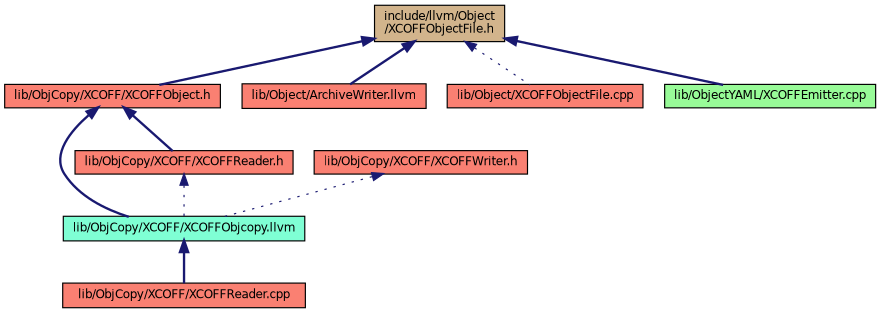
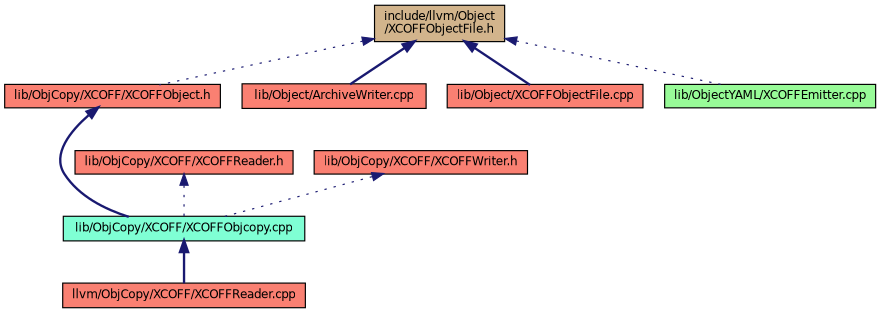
edge "lib/ObjCopy/XCOFF/XCOFFObject.h" -> "include/llvm/Object /XCOFFObjectFile.h": style bold -> dotted
edge "lib/ObjectYAML/XCOFFEmitter.cpp" -> "include/llvm/Object /XCOFFObjectFile.h": style bold -> dotted
edge "lib/Object/XCOFFObjectFile.cpp" -> "include/llvm/Object /XCOFFObjectFile.h": style dotted -> bold
node "lib/Object/ArchiveWriter.llvm": label "lib/Object/ArchiveWriter.llvm" -> "lib/Object/ArchiveWriter.cpp"
edge "lib/ObjCopy/XCOFF/XCOFFReader.h" -> "lib/ObjCopy/XCOFF/XCOFFObject.h": removed
node "lib/ObjCopy/XCOFF/XCOFFObjcopy.llvm": label "lib/ObjCopy/XCOFF/XCOFFObjcopy.llvm" -> "lib/ObjCopy/XCOFF/XCOFFObjcopy.cpp"
node "lib/ObjCopy/XCOFF/XCOFFReader.cpp": label "lib/ObjCopy/XCOFF/XCOFFReader.cpp" -> "llvm/ObjCopy/XCOFF/XCOFFReader.cpp"
